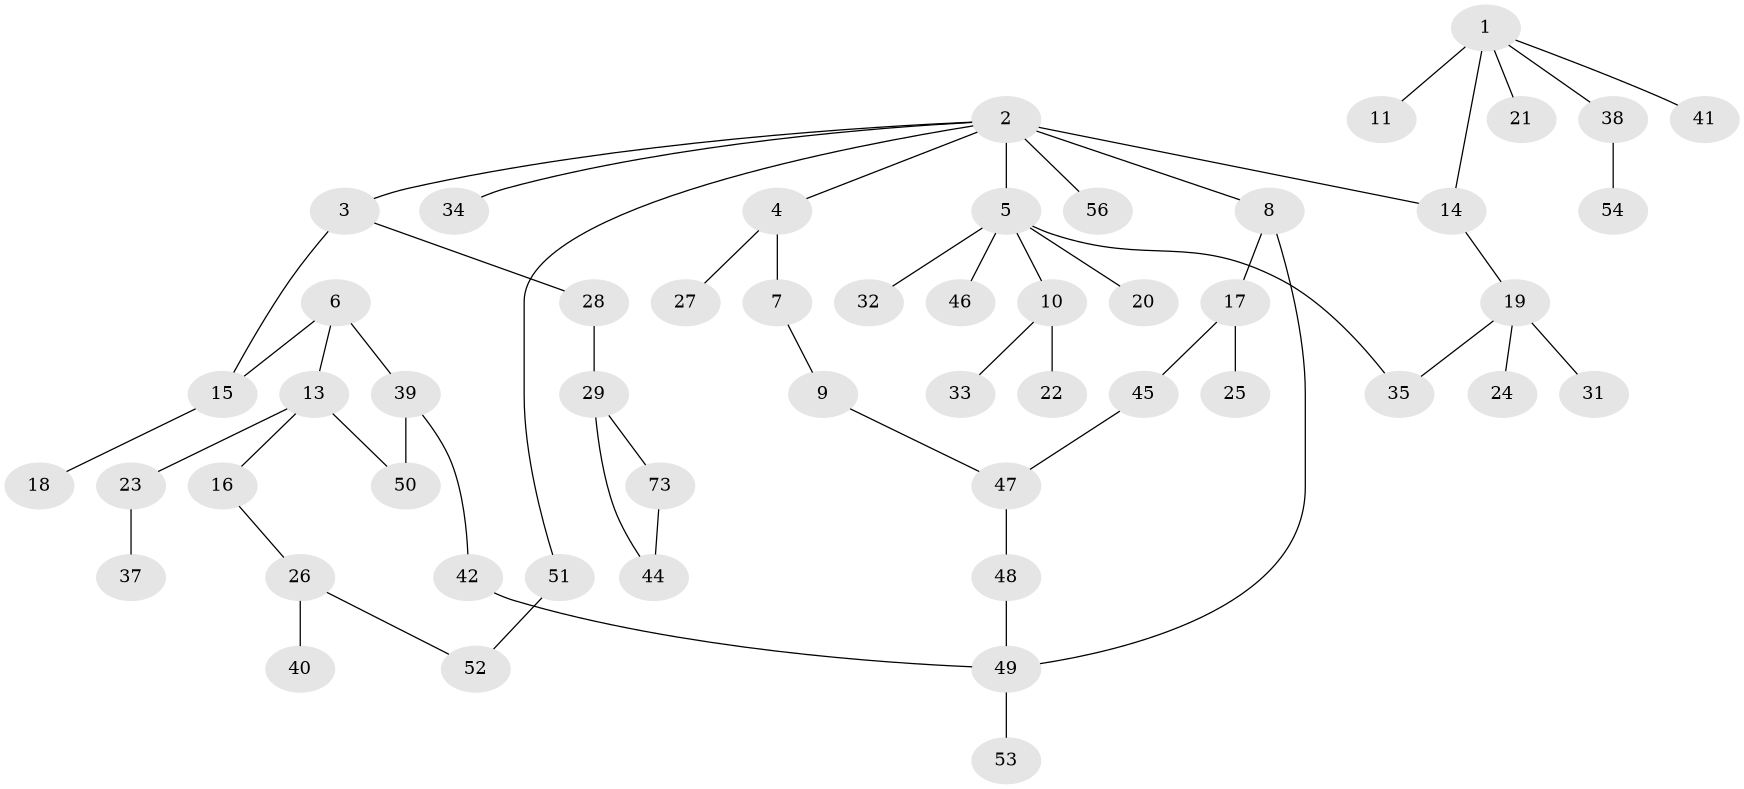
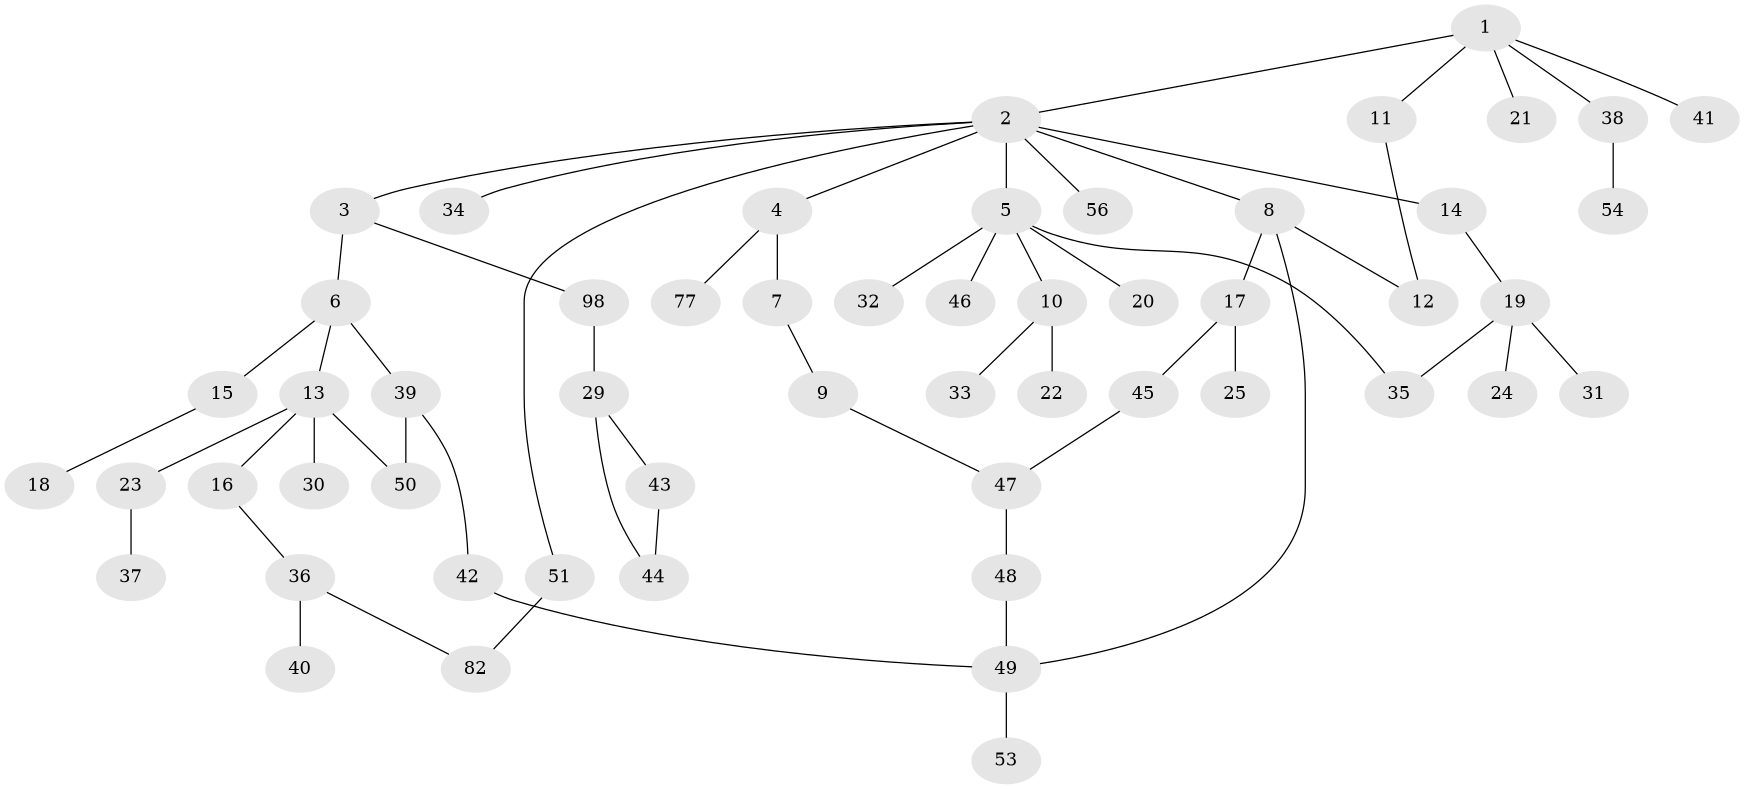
edge "1" -- "14": now "1" -- "2"
edge "3" -- "15": now "3" -- "6"
node "28": label "28" -> "98"
node "27": label "27" -> "77"
node "12": added
node "30": added
node "73": label "73" -> "43"
node "26": label "26" -> "36"
node "52": label "52" -> "82"
